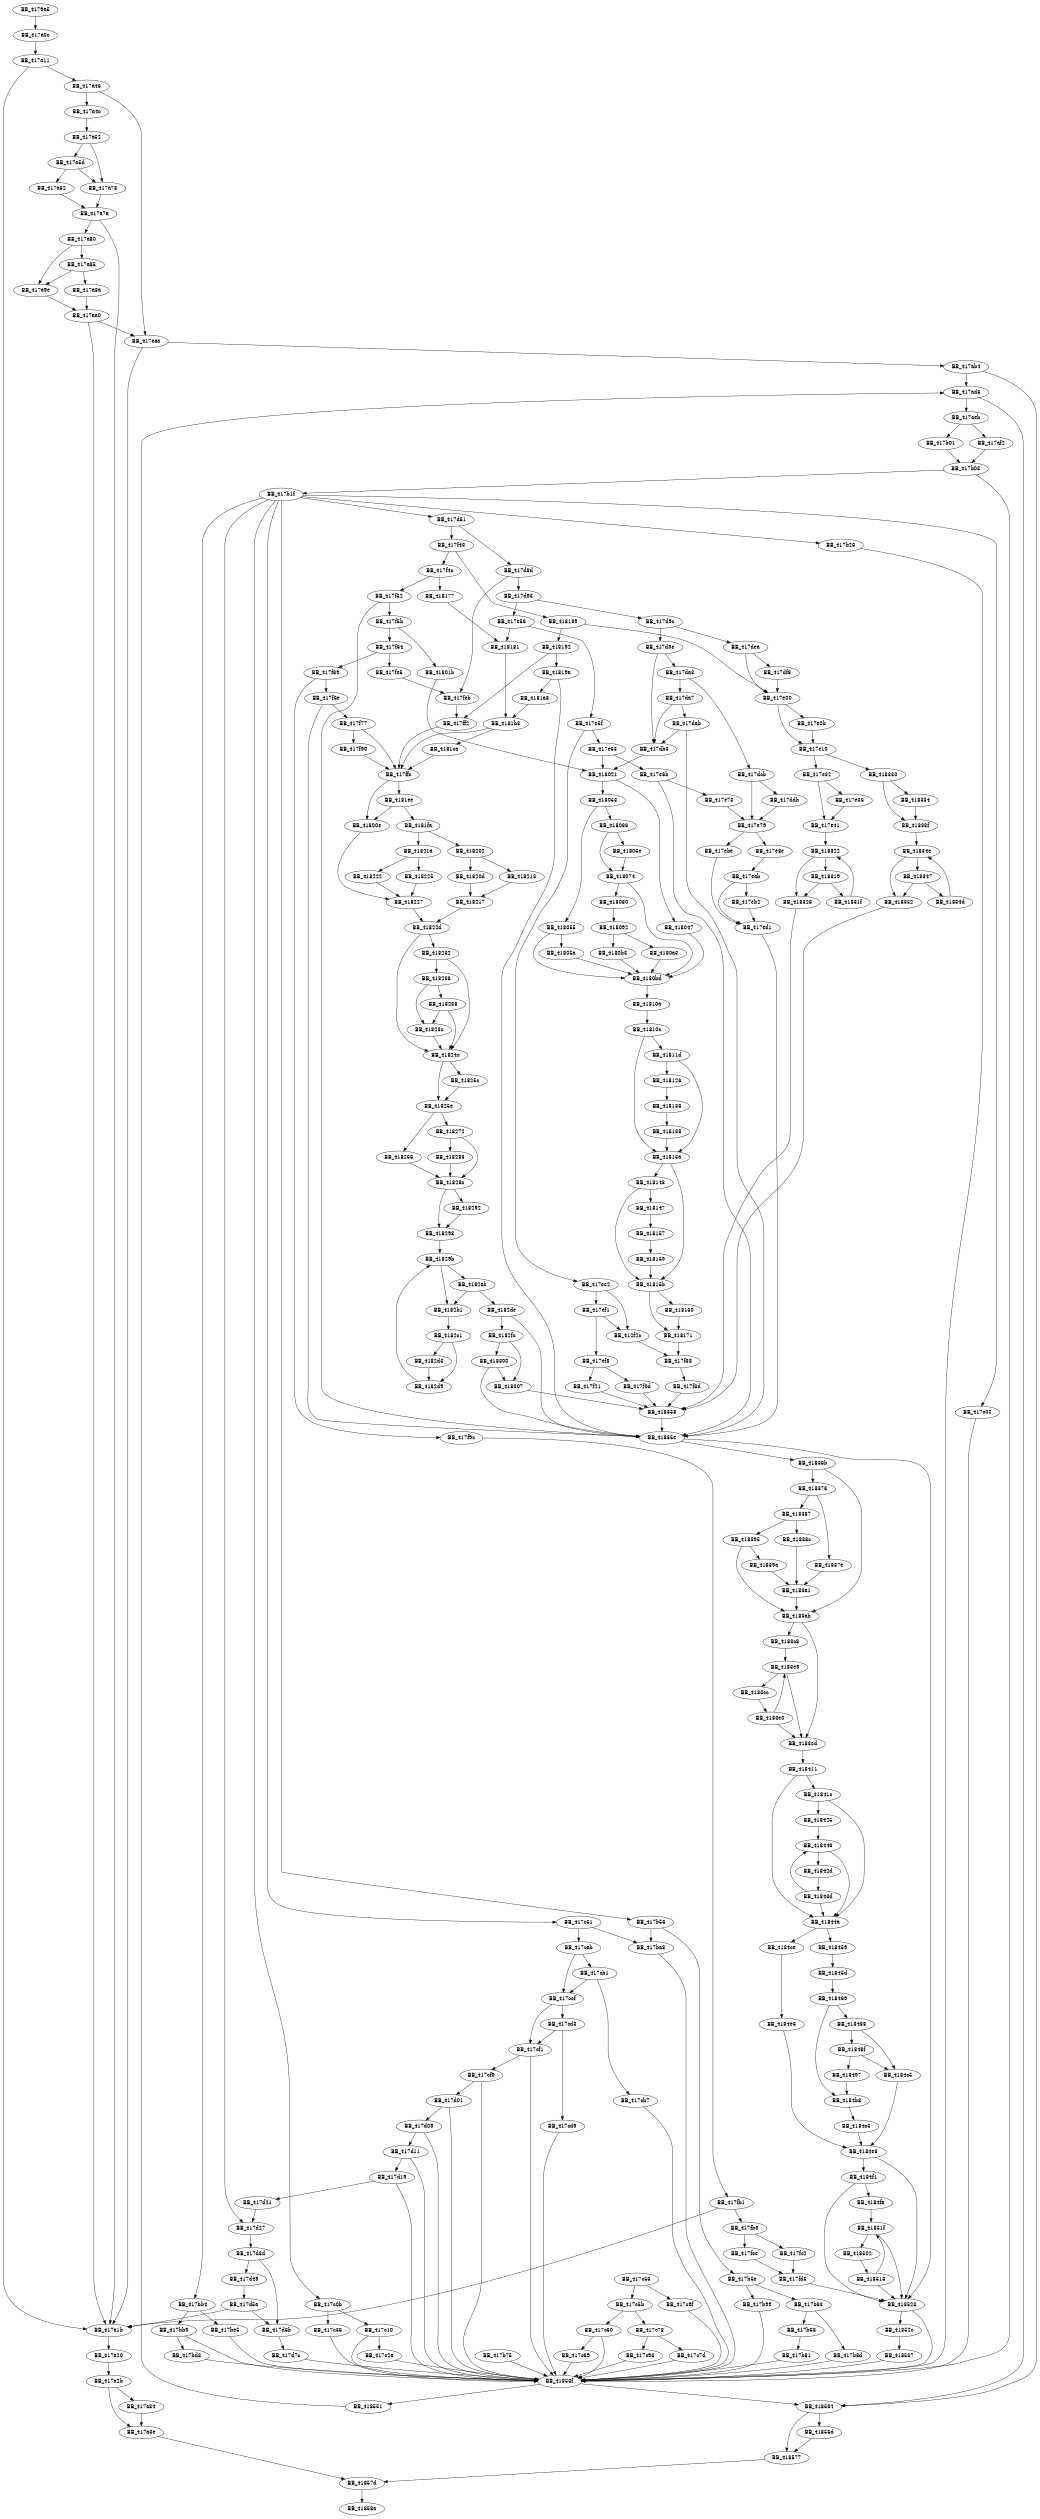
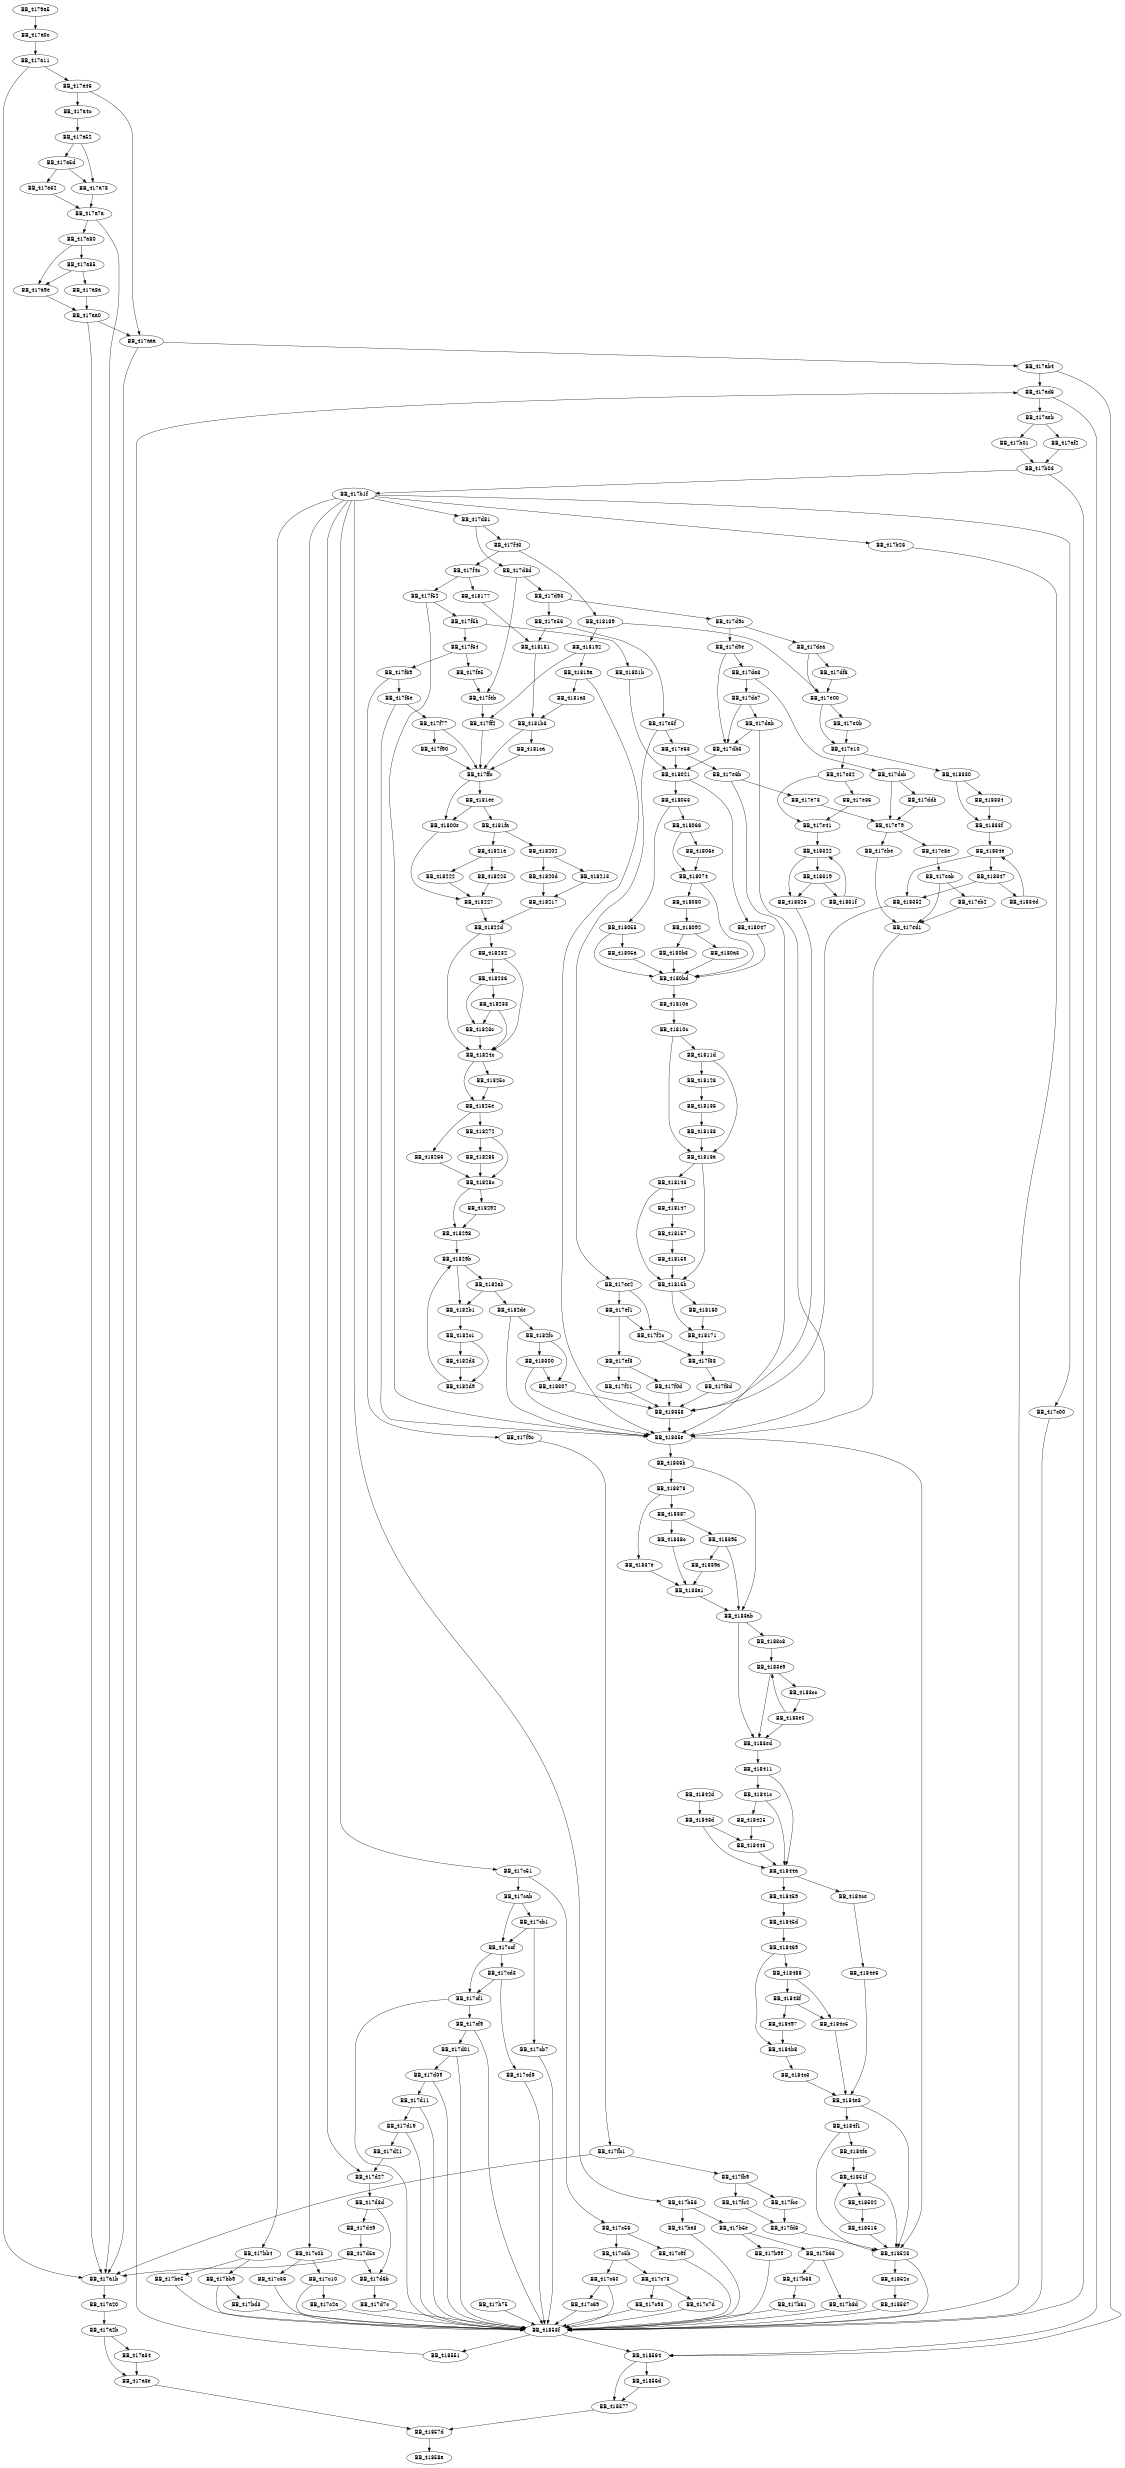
node "BB_412f2c": label "BB_412f2c" -> "BB_417f2c"
edge "BB_418446" -> "BB_41842d": removed
edge "BB_417c51" -> "BB_417ba8": now "BB_417c51" -> "BB_417c56"
